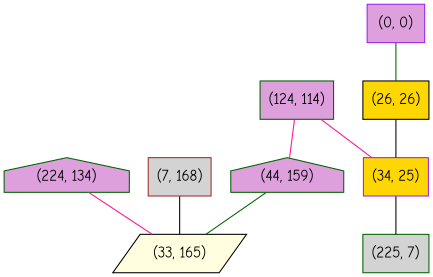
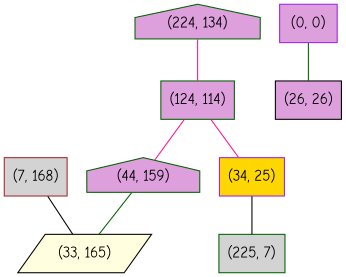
node "(26, 26)": fillcolor gold -> plum
edge "(26, 26)" -- "(34, 25)": removed
edge "(224, 134)" -- "(33, 165)": now "(224, 134)" -- "(124, 114)"
